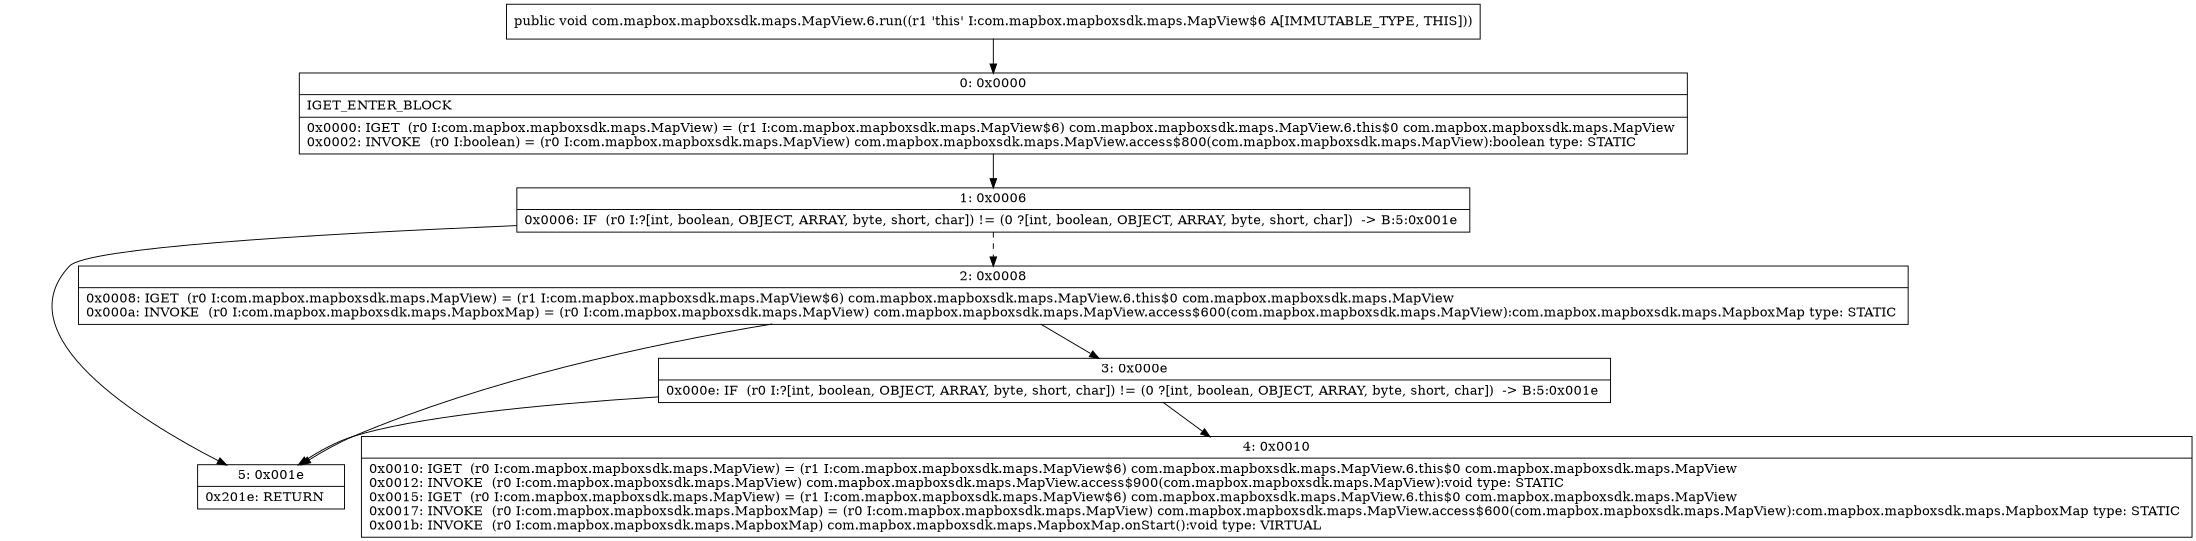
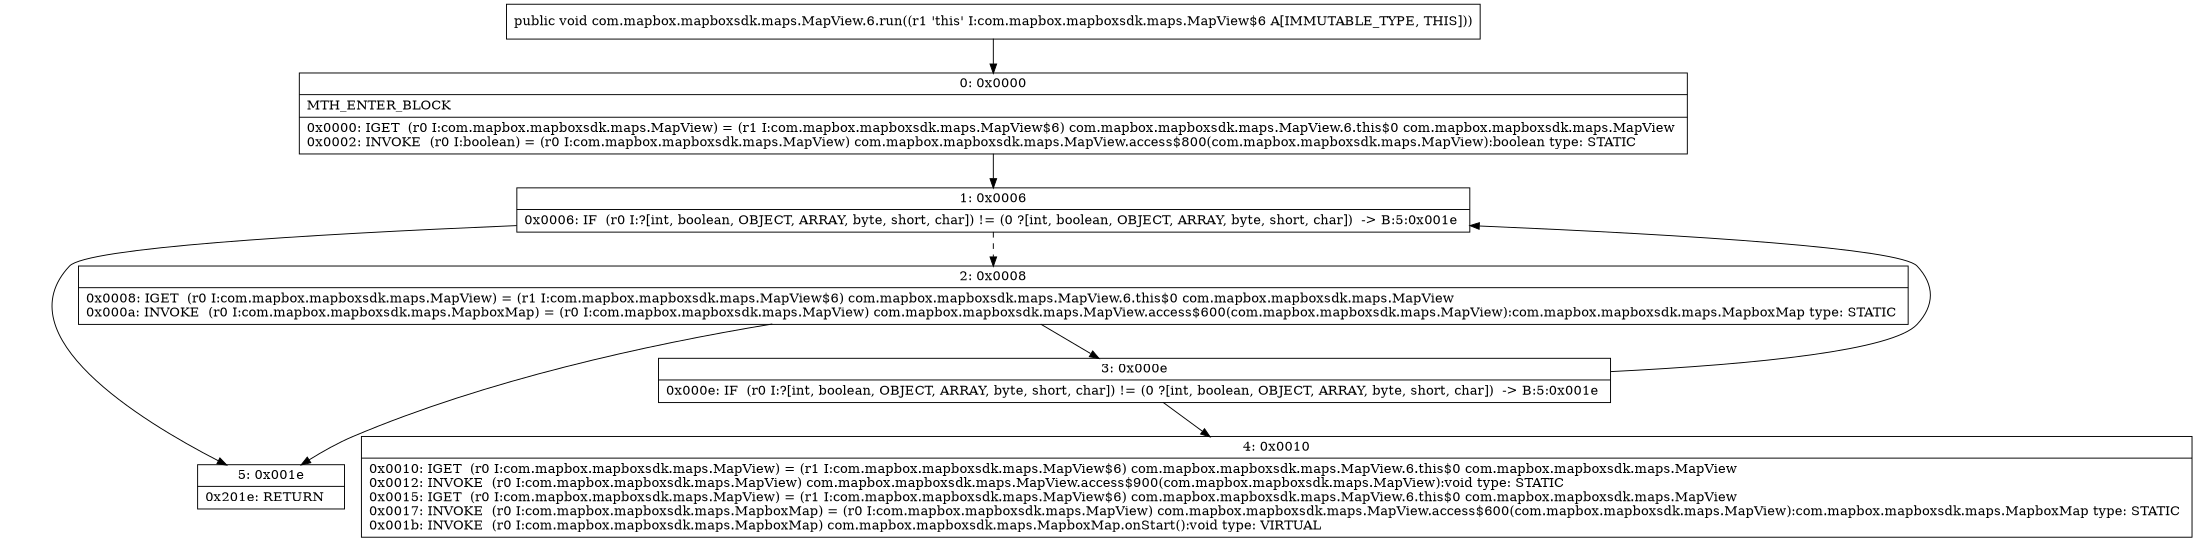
node "0: 0x0000": text "IGET_ENTER_BLOCK" -> "MTH_ENTER_BLOCK"
edge "3: 0x000e" -> "5: 0x001e": now "3: 0x000e" -> "1: 0x0006"
